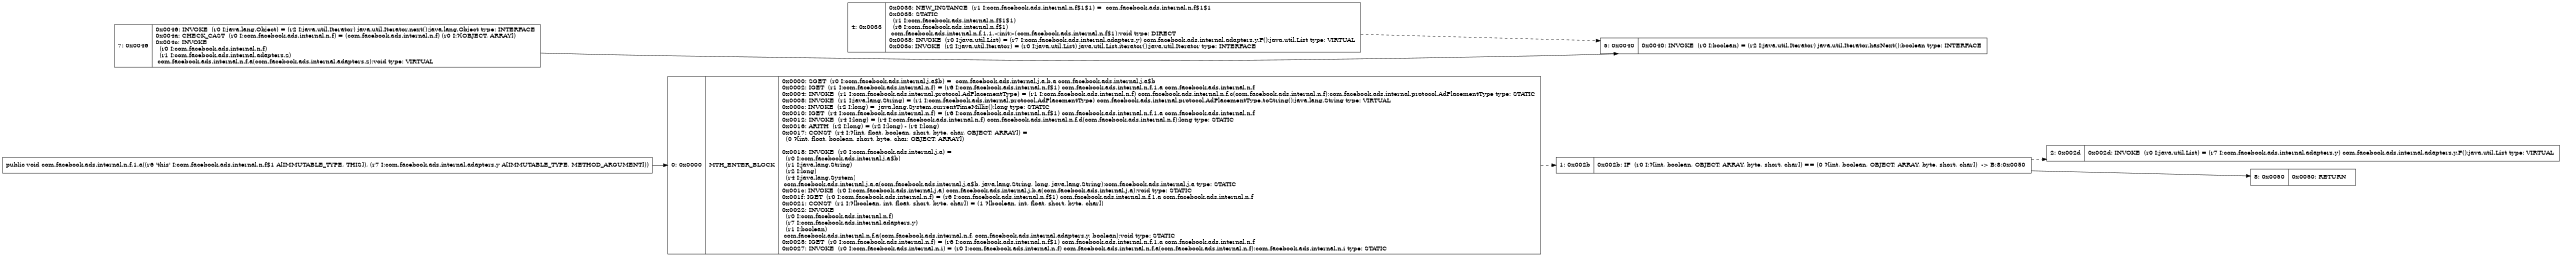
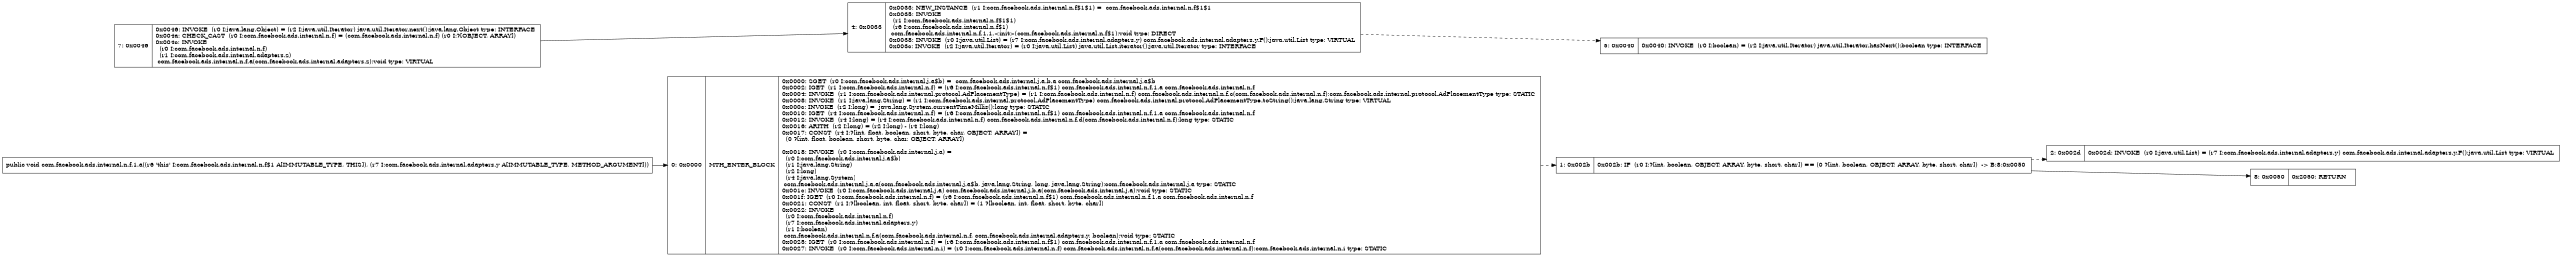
node "4: 0x0033": text "0x0035: STATIC" -> "0x0035: INVOKE"
edge "7: 0x0046" -> "5: 0x0040": now "7: 0x0046" -> "4: 0x0033"
node "8: 0x0050": text "0x0050: RETURN" -> "0x2050: RETURN"
